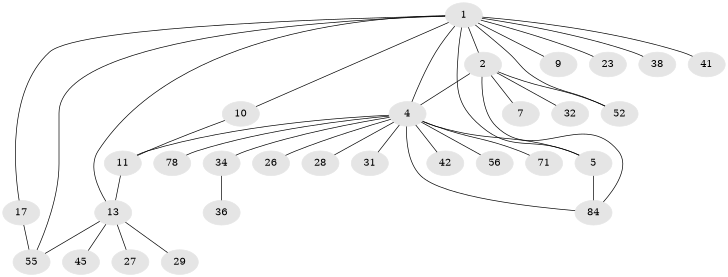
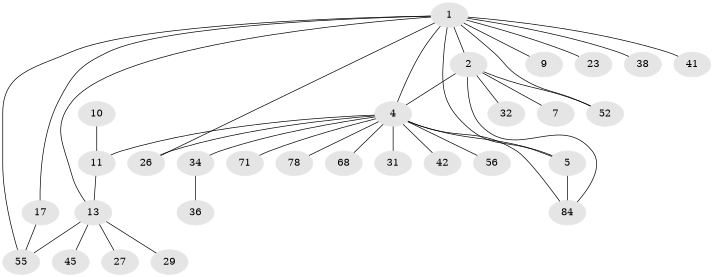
edge "1" -- "10": now "1" -- "26"
node "28": label "28" -> "68"
